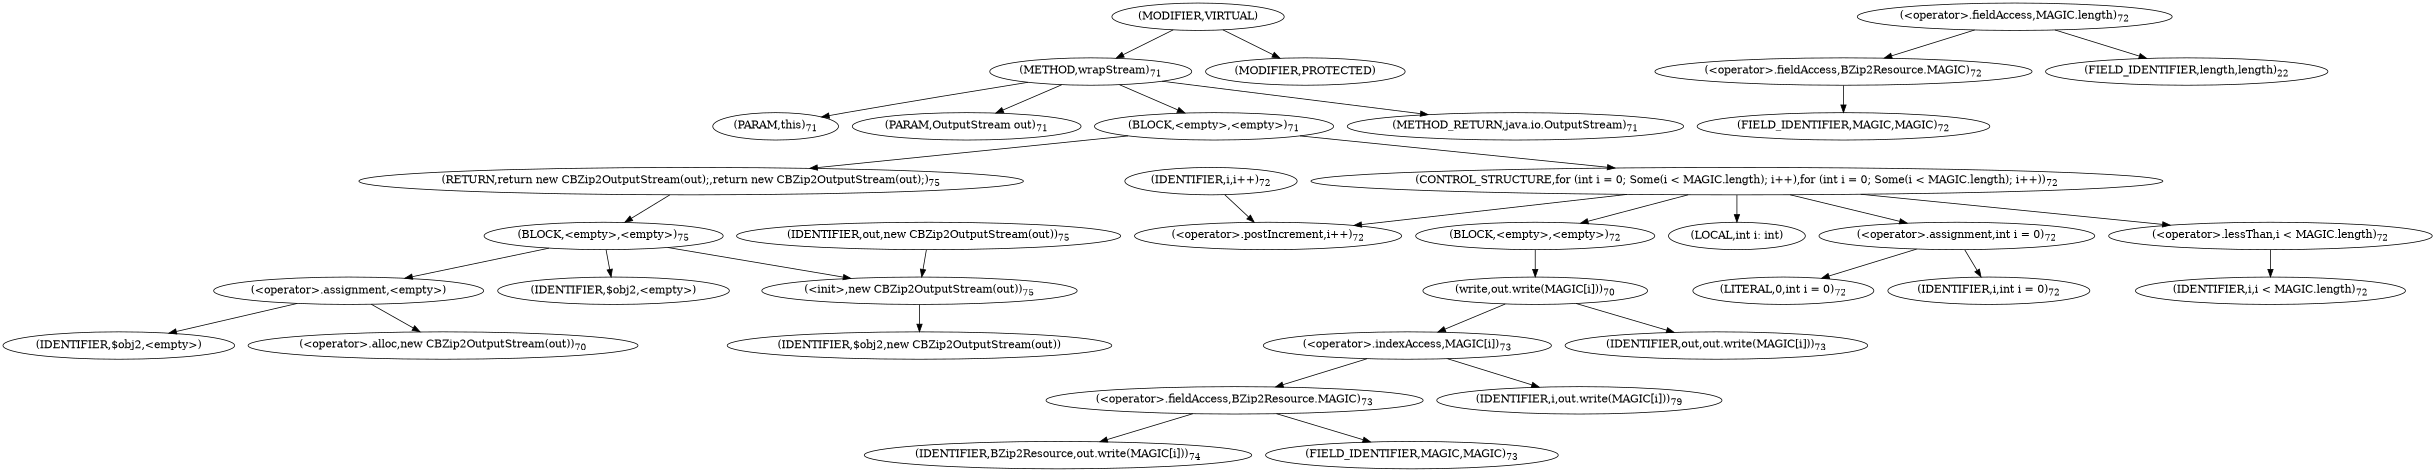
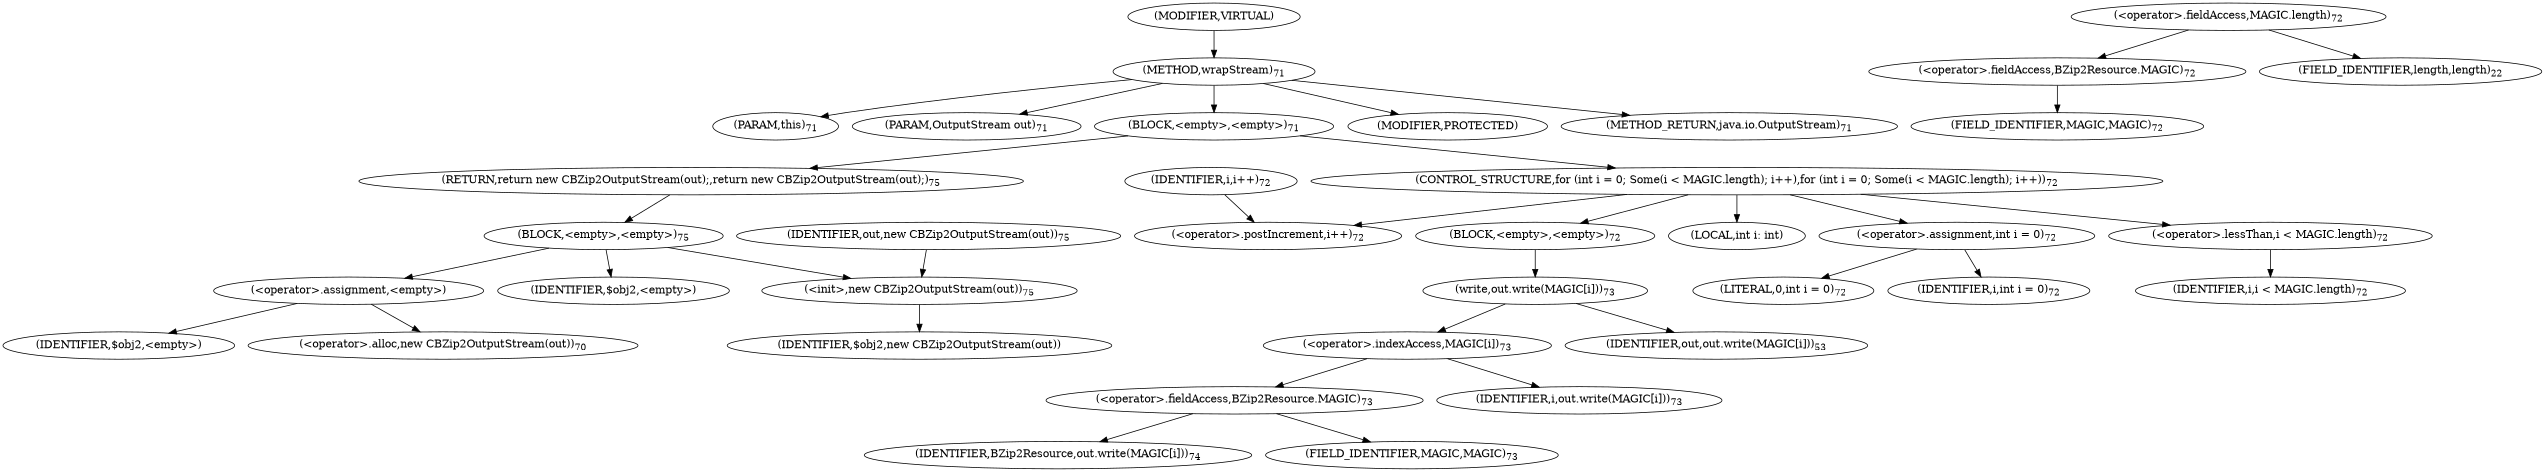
edge "(MODIFIER,VIRTUAL)" -> "(MODIFIER,PROTECTED)": now "(METHOD,wrapStream)" -> "(MODIFIER,PROTECTED)"
node "(write,out.write(MAGIC[i]))": text "70" -> "73"
node "(IDENTIFIER,out,out.write(MAGIC[i]))": text "73" -> "53"
node "(IDENTIFIER,i,out.write(MAGIC[i]))": text "79" -> "73"
